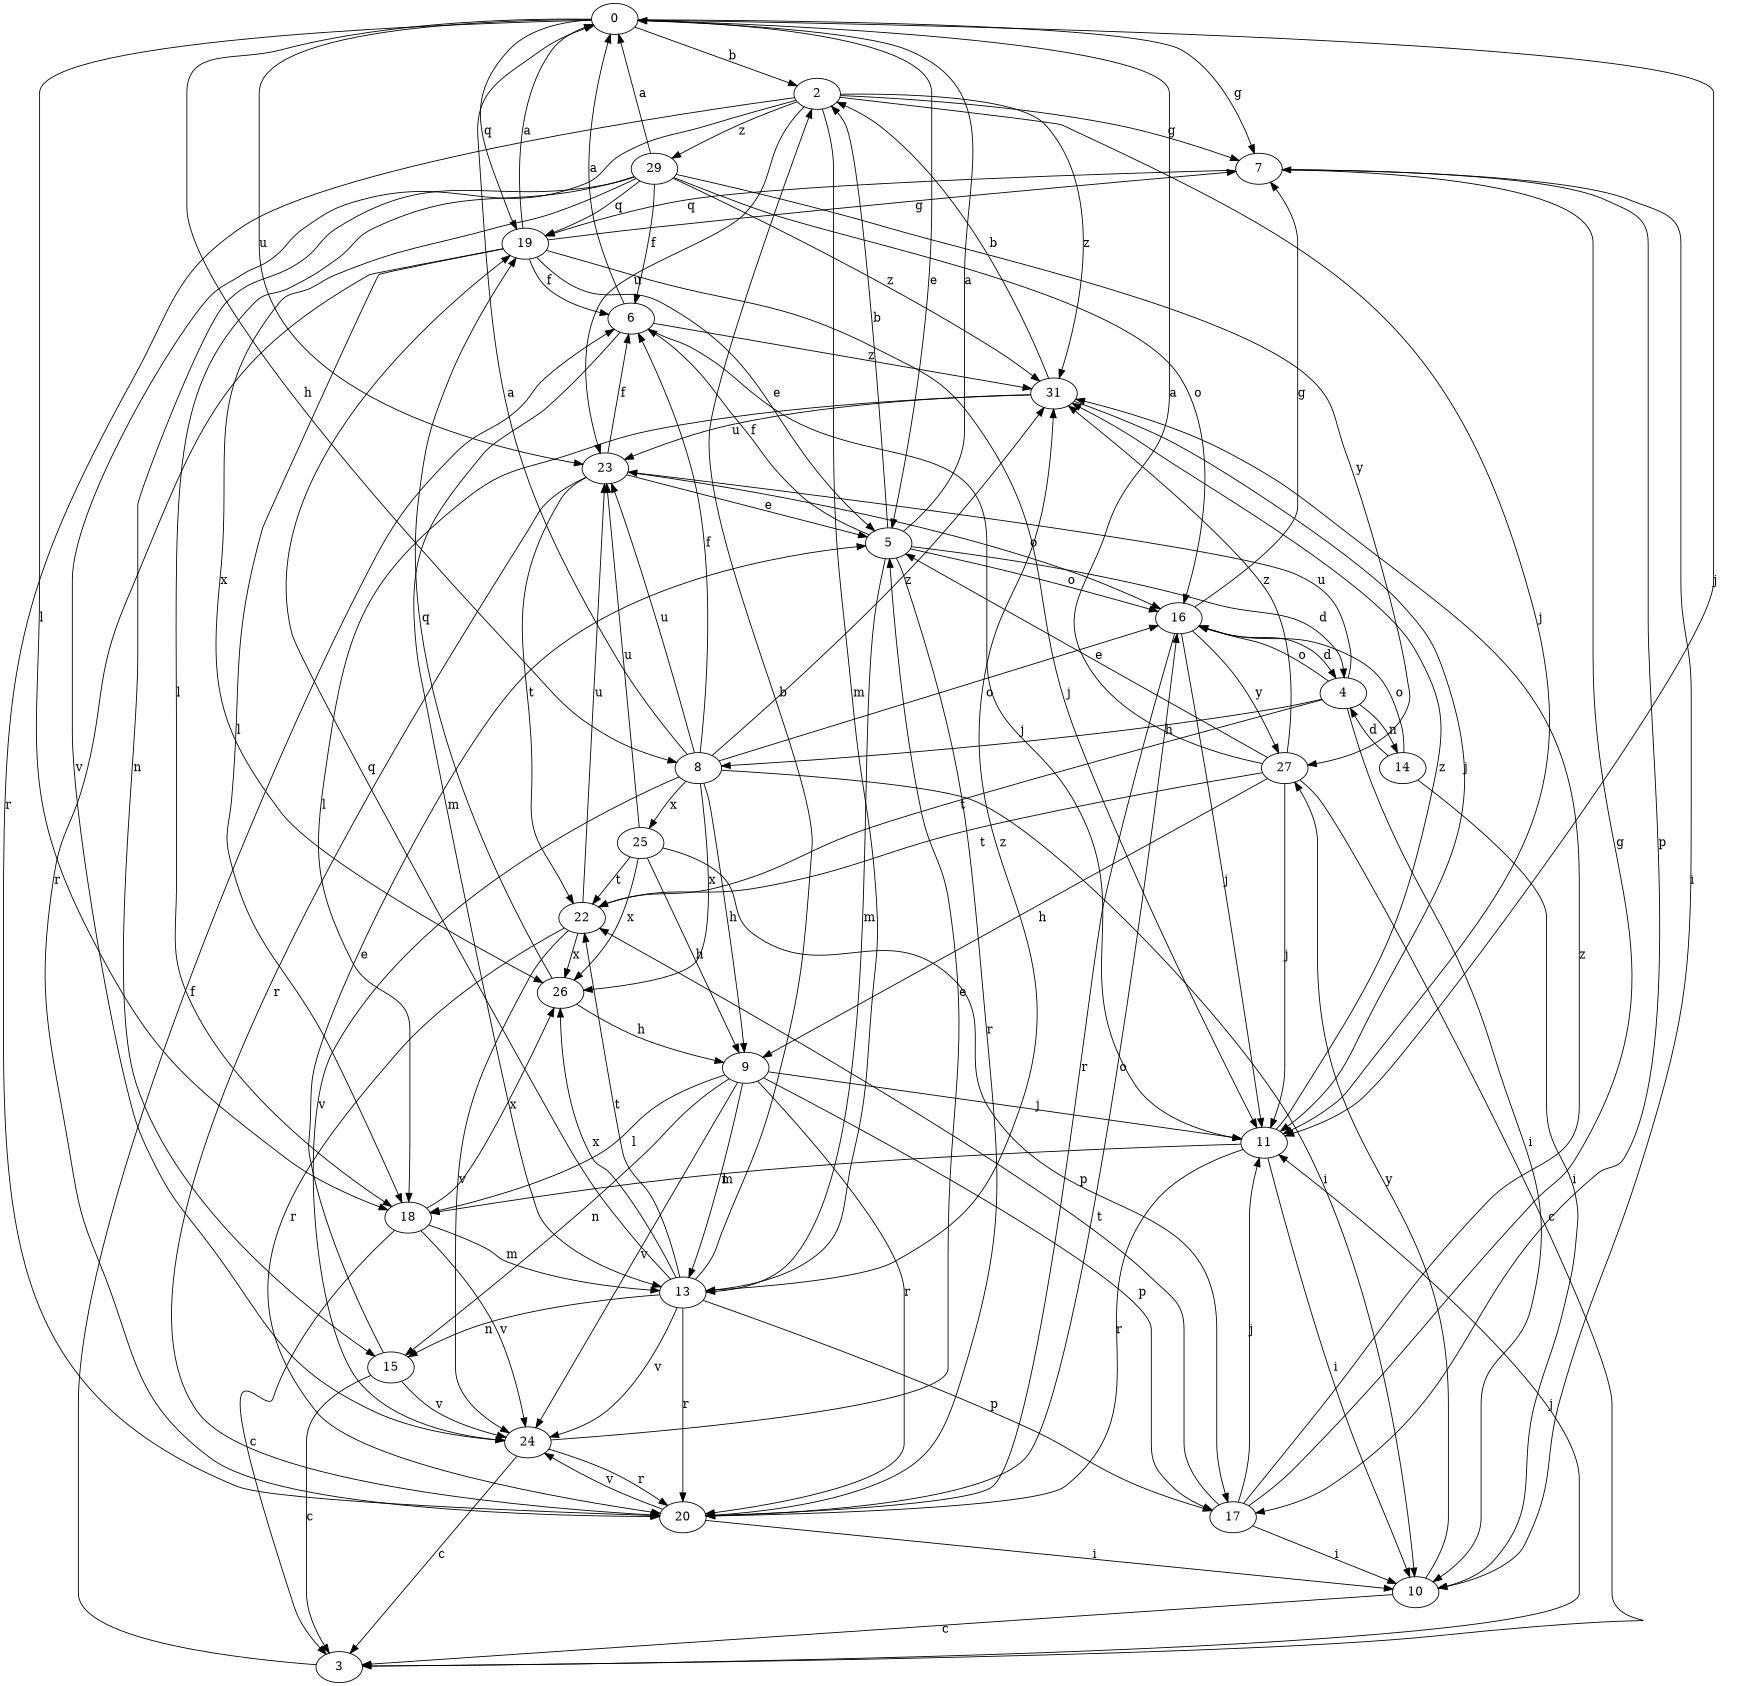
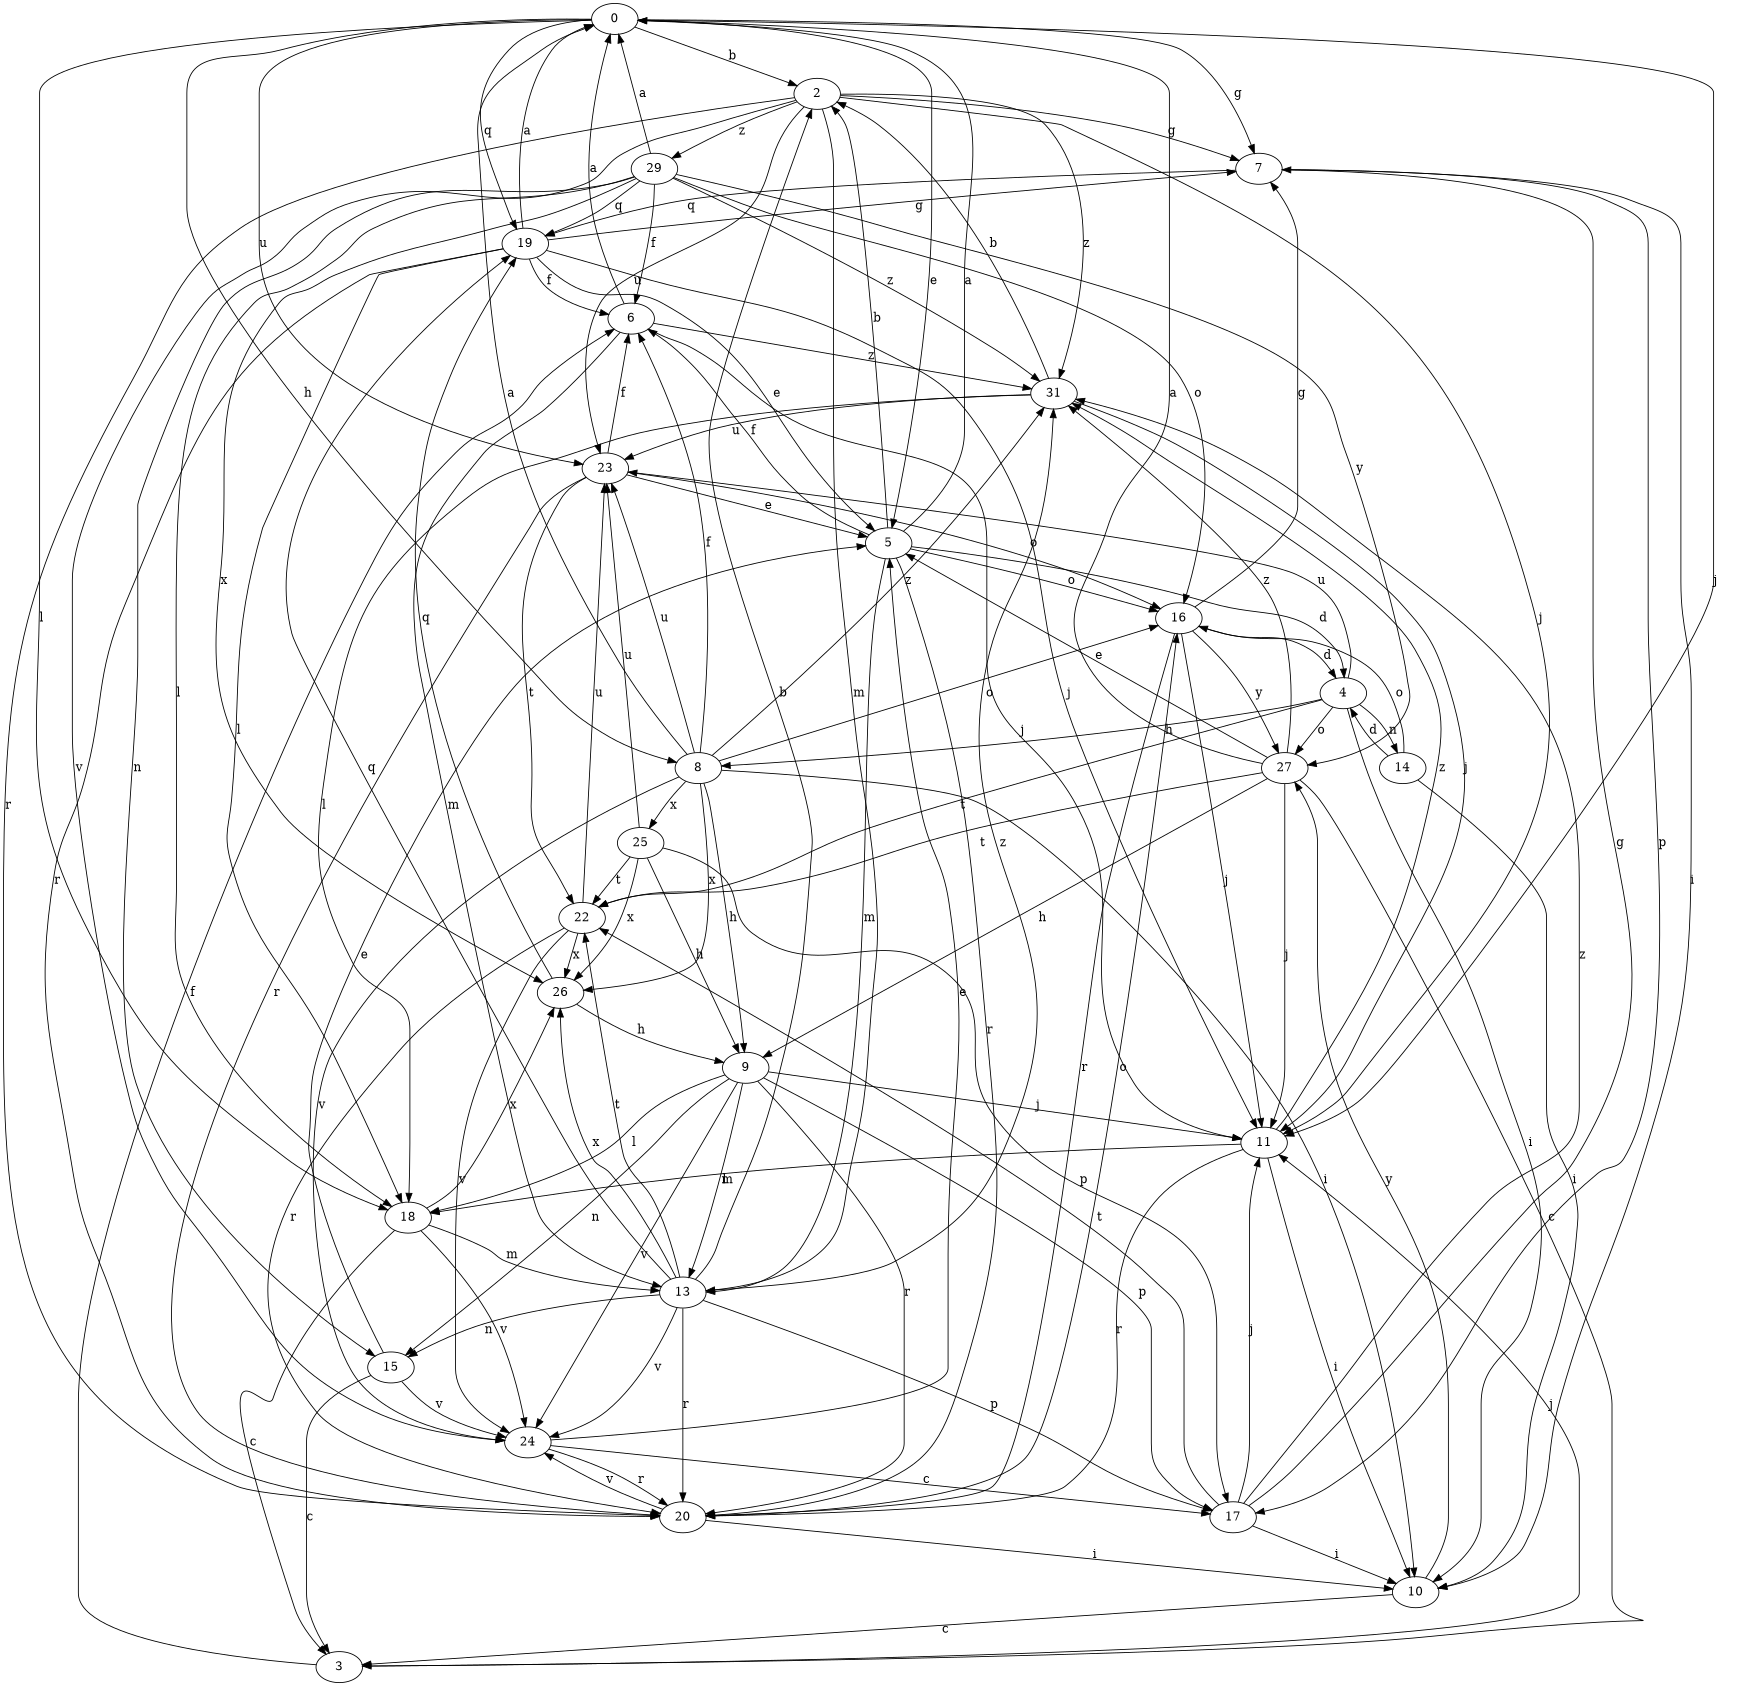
edge "4" -> "16": now "4" -> "27"
edge "24" -> "3": now "24" -> "17"
